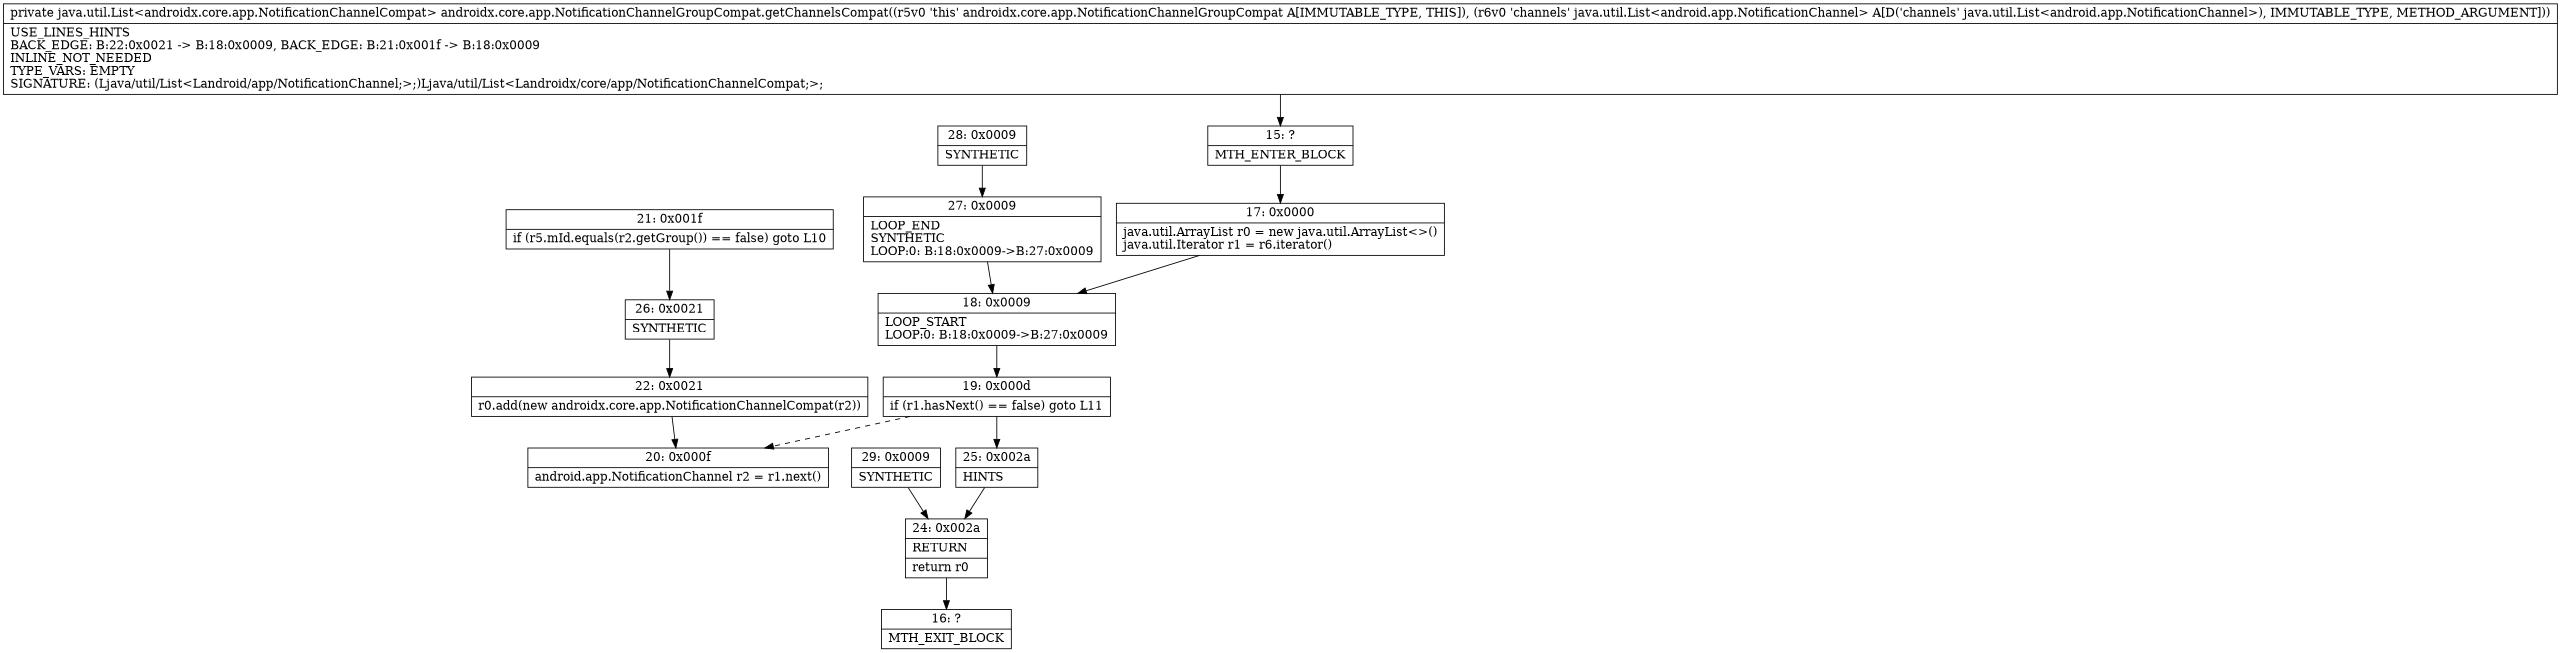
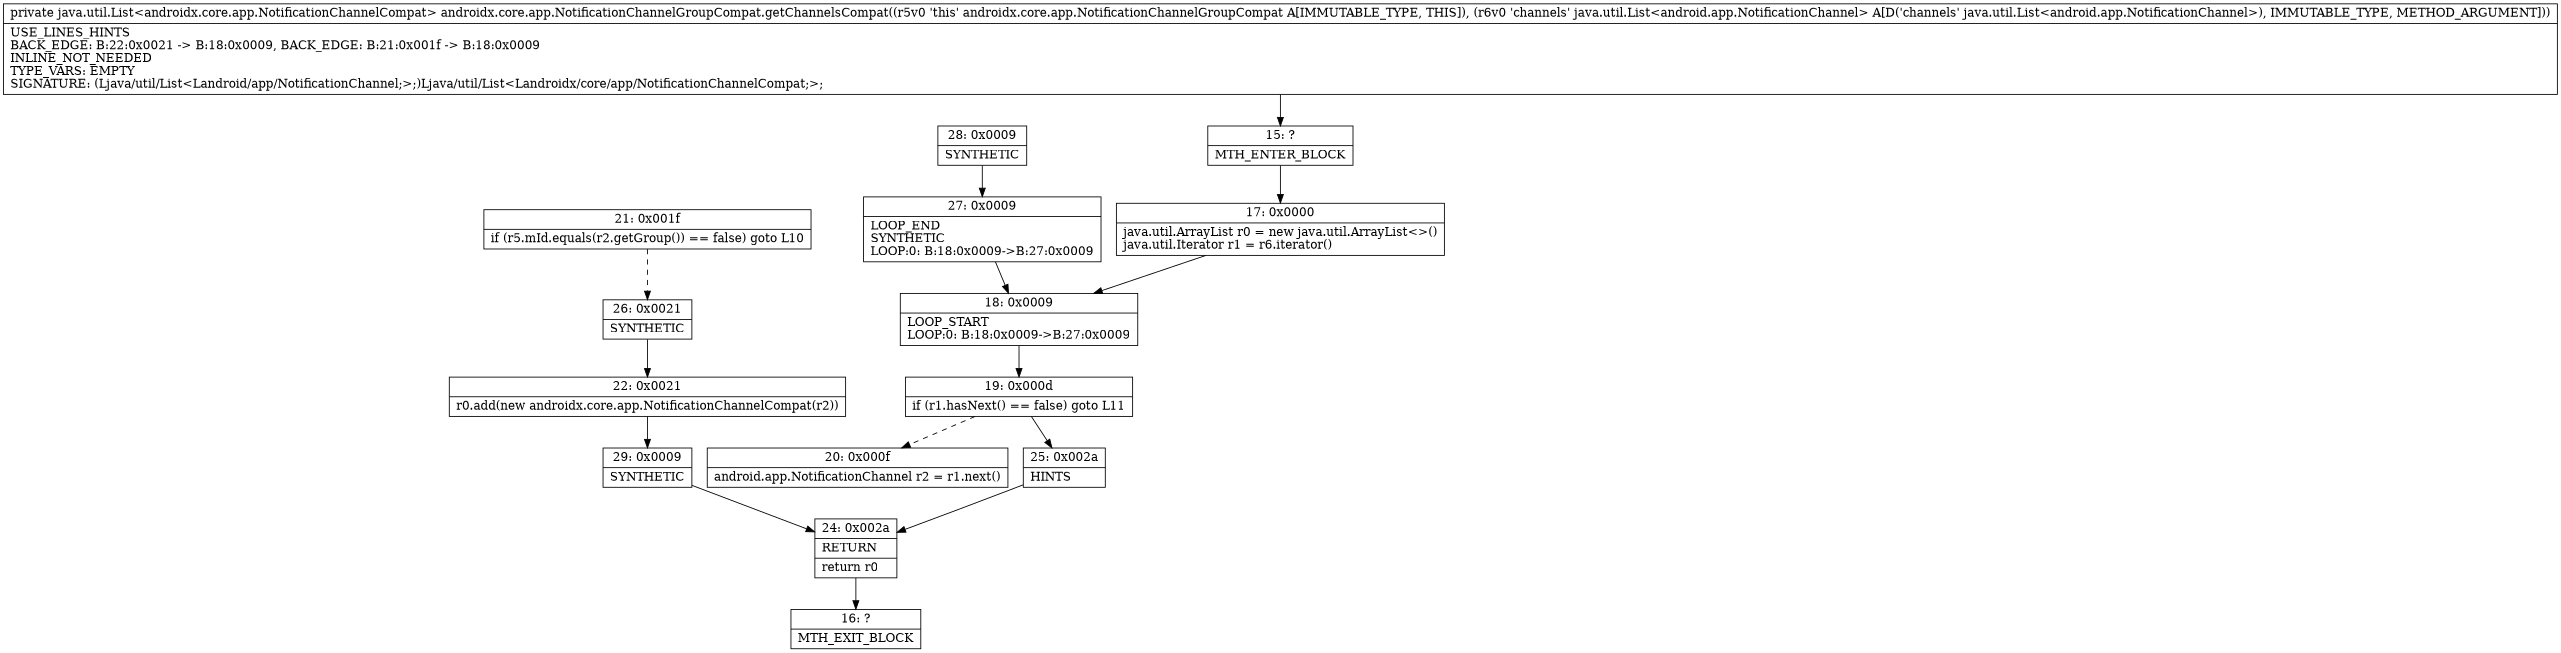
edge "21: 0x001f" -> "26: 0x0021": style solid -> dashed
edge "22: 0x0021" -> "20: 0x000f": now "22: 0x0021" -> "29: 0x0009"
